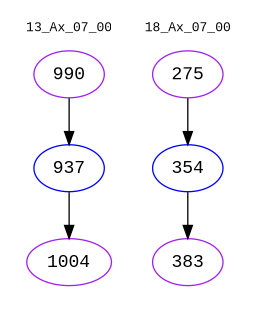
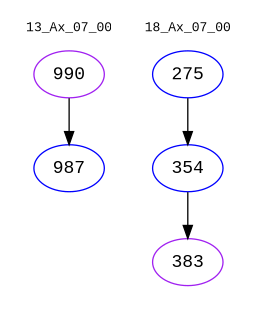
node "275": color purple -> blue
node "937": label "937" -> "987"
node "1004": removed
